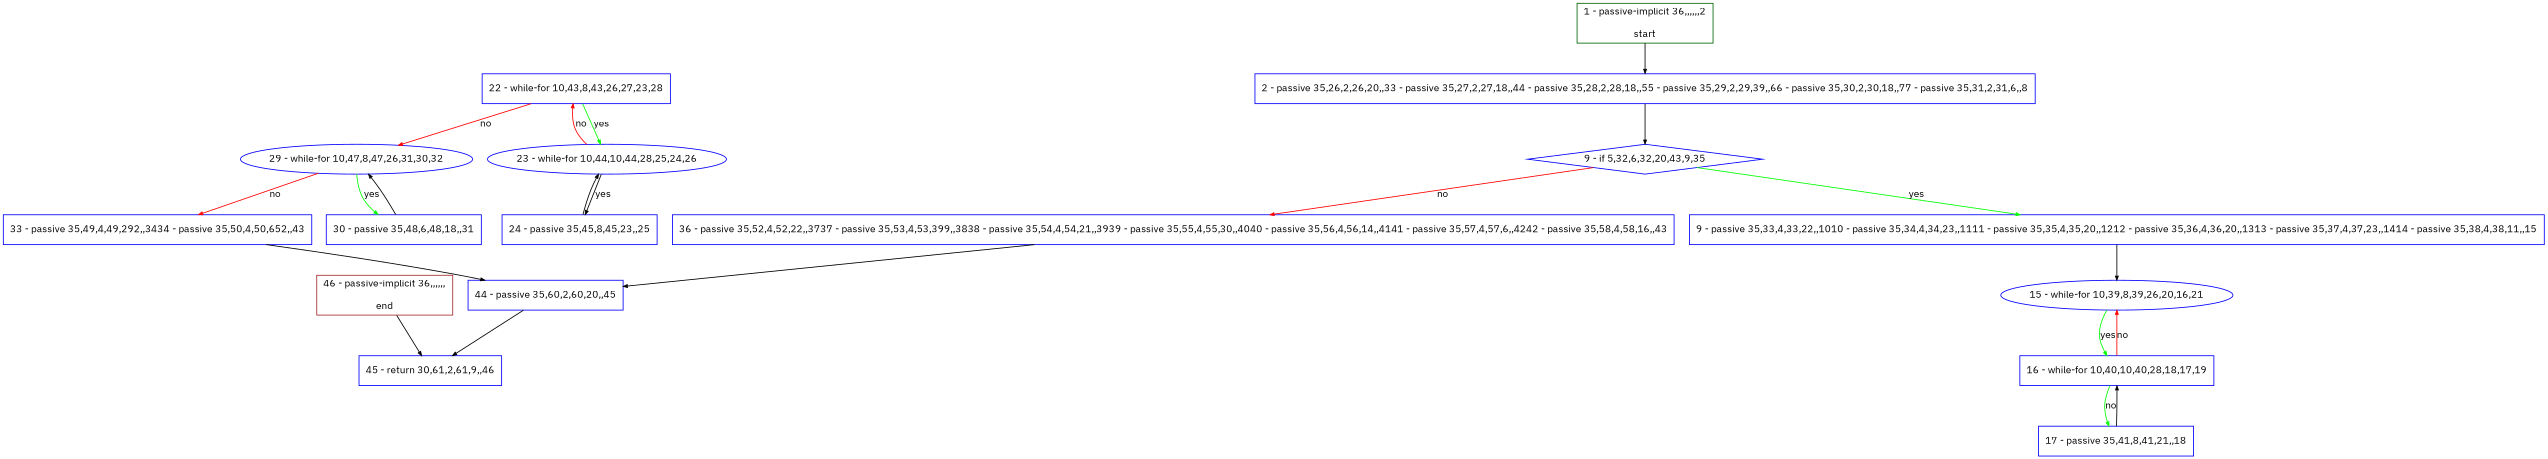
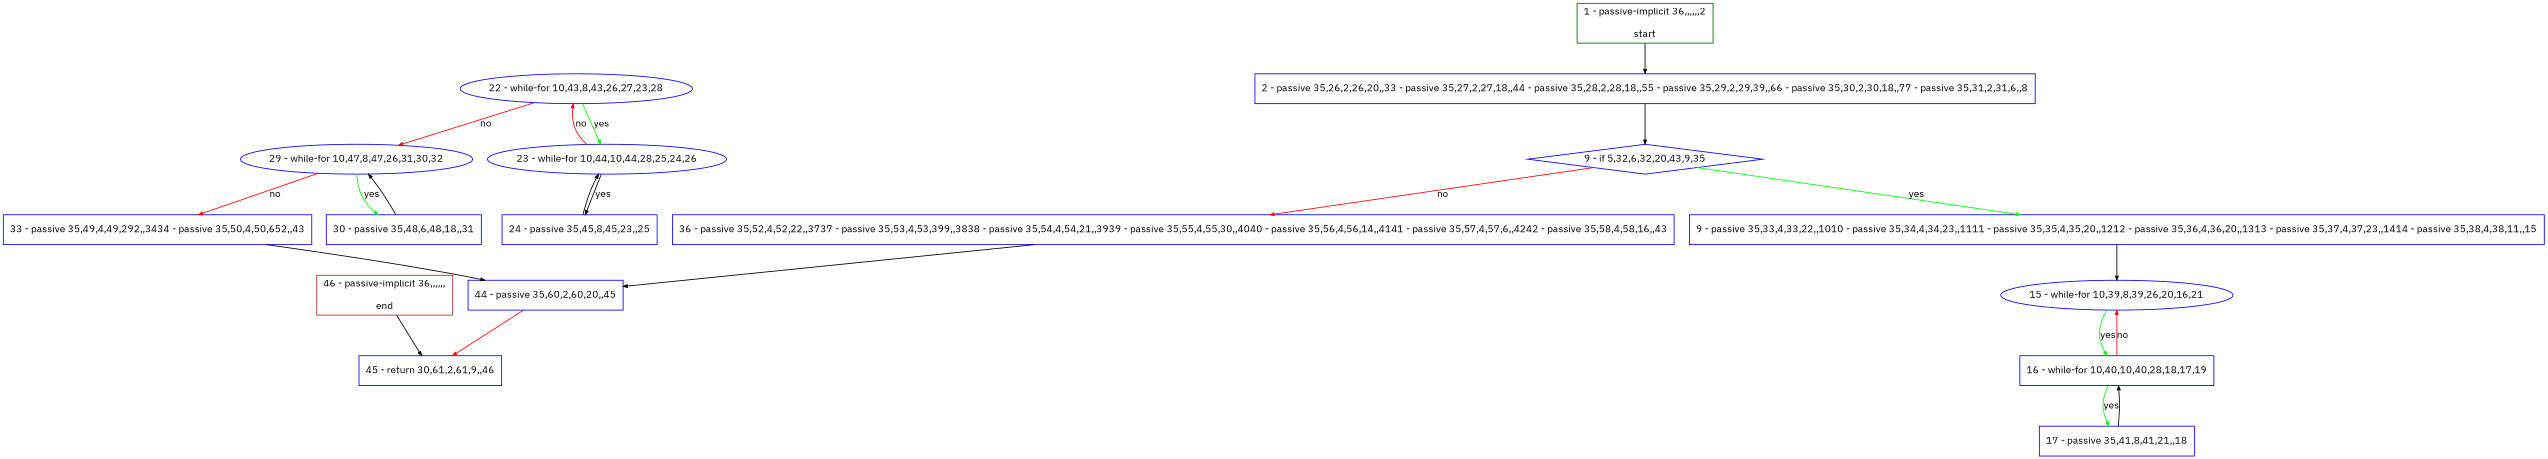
node "22 - while-for 10,43,8,43,26,27,23,28": shape box -> ellipse
edge "44 - passive 35,60,2,60,20,,45" -> "45 - return 30,61,2,61,9,,46": color #000000 -> #ff0000
edge "16 - while-for 10,40,10,40,28,18,17,19" -> "17 - passive 35,41,8,41,21,,18": label "no" -> "yes"
